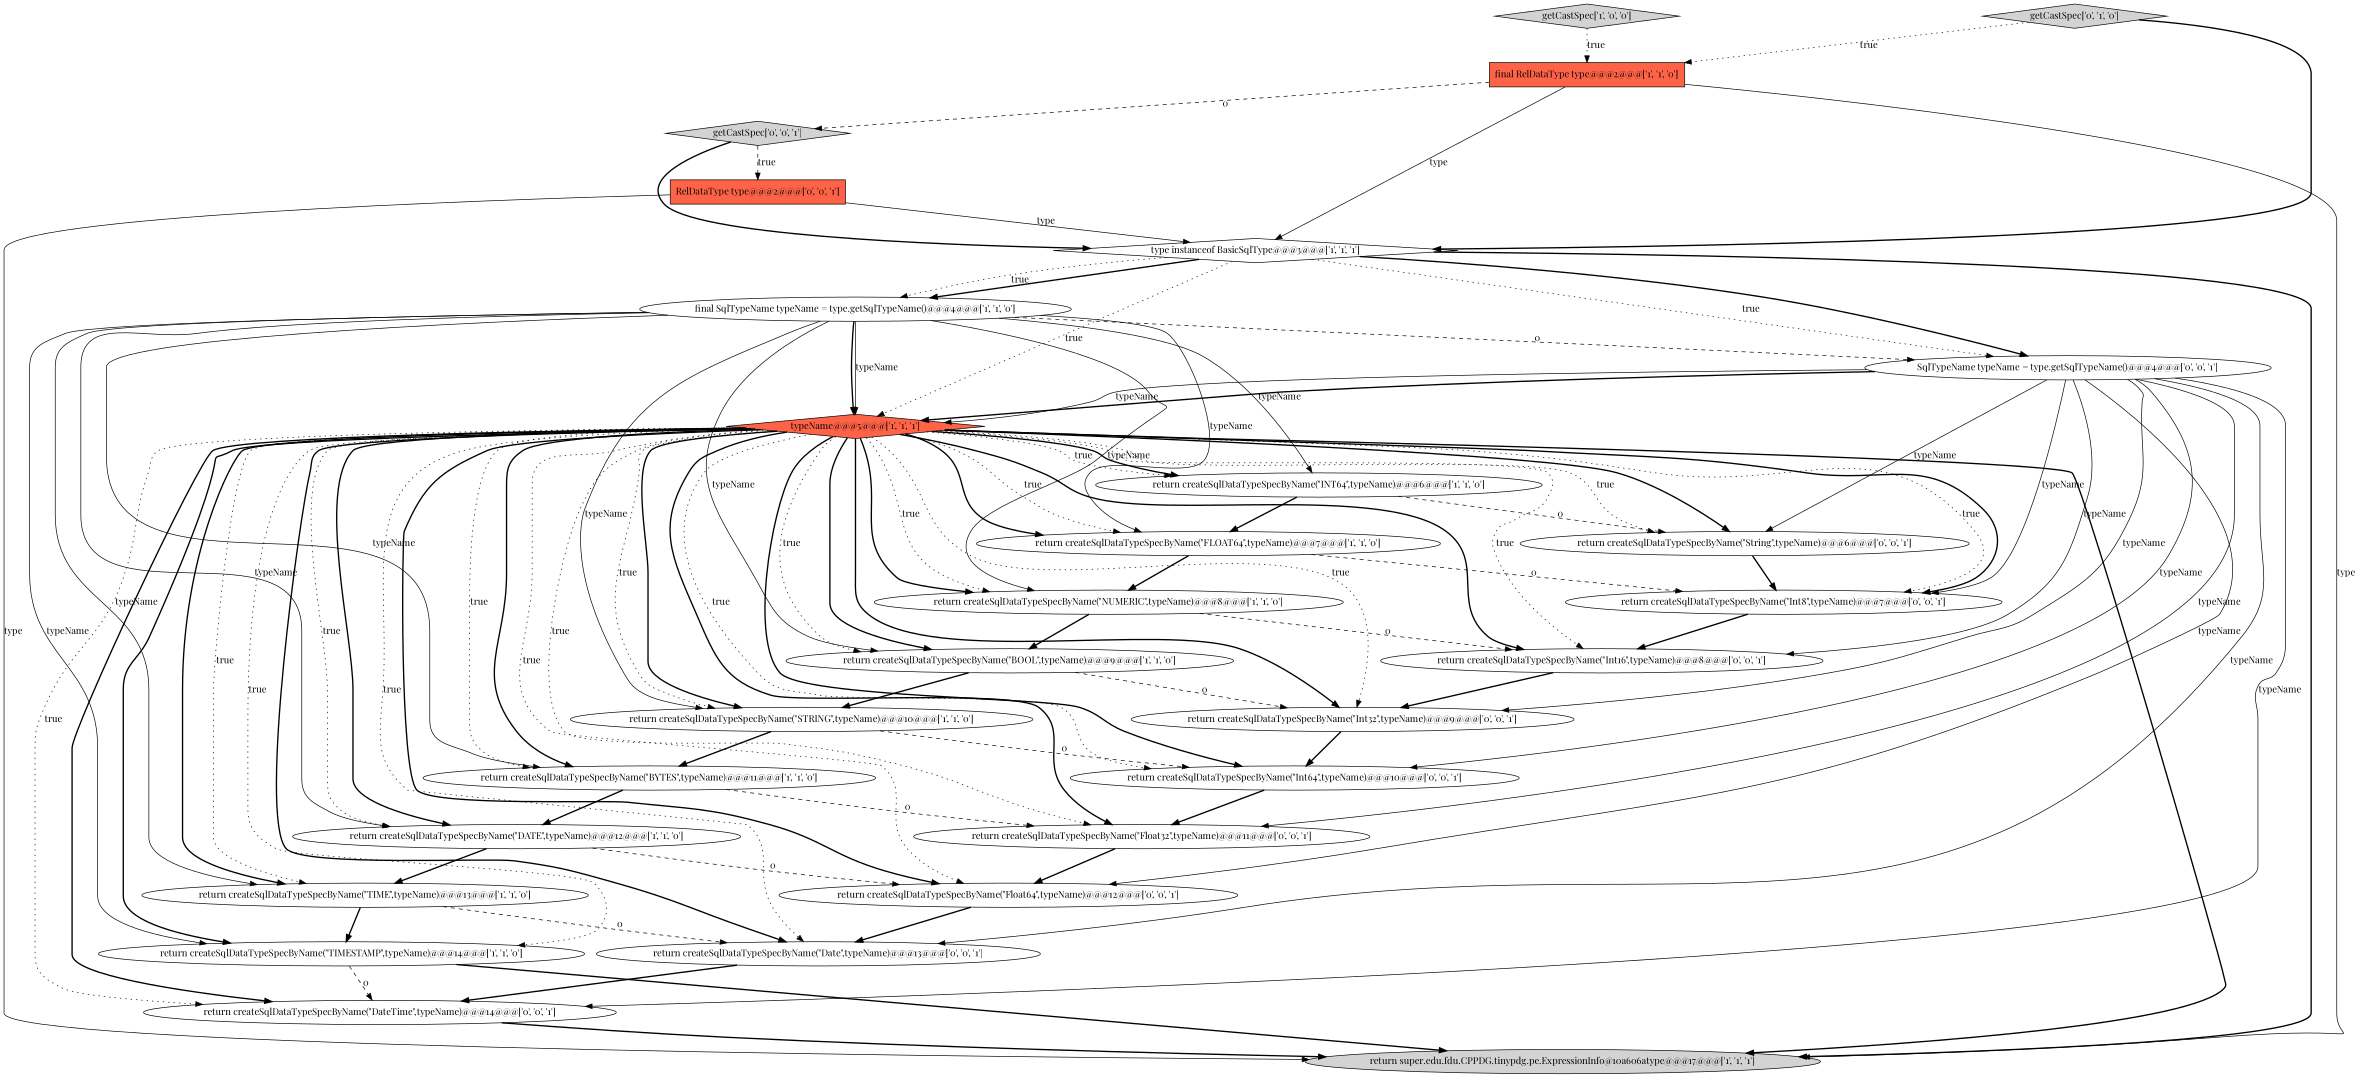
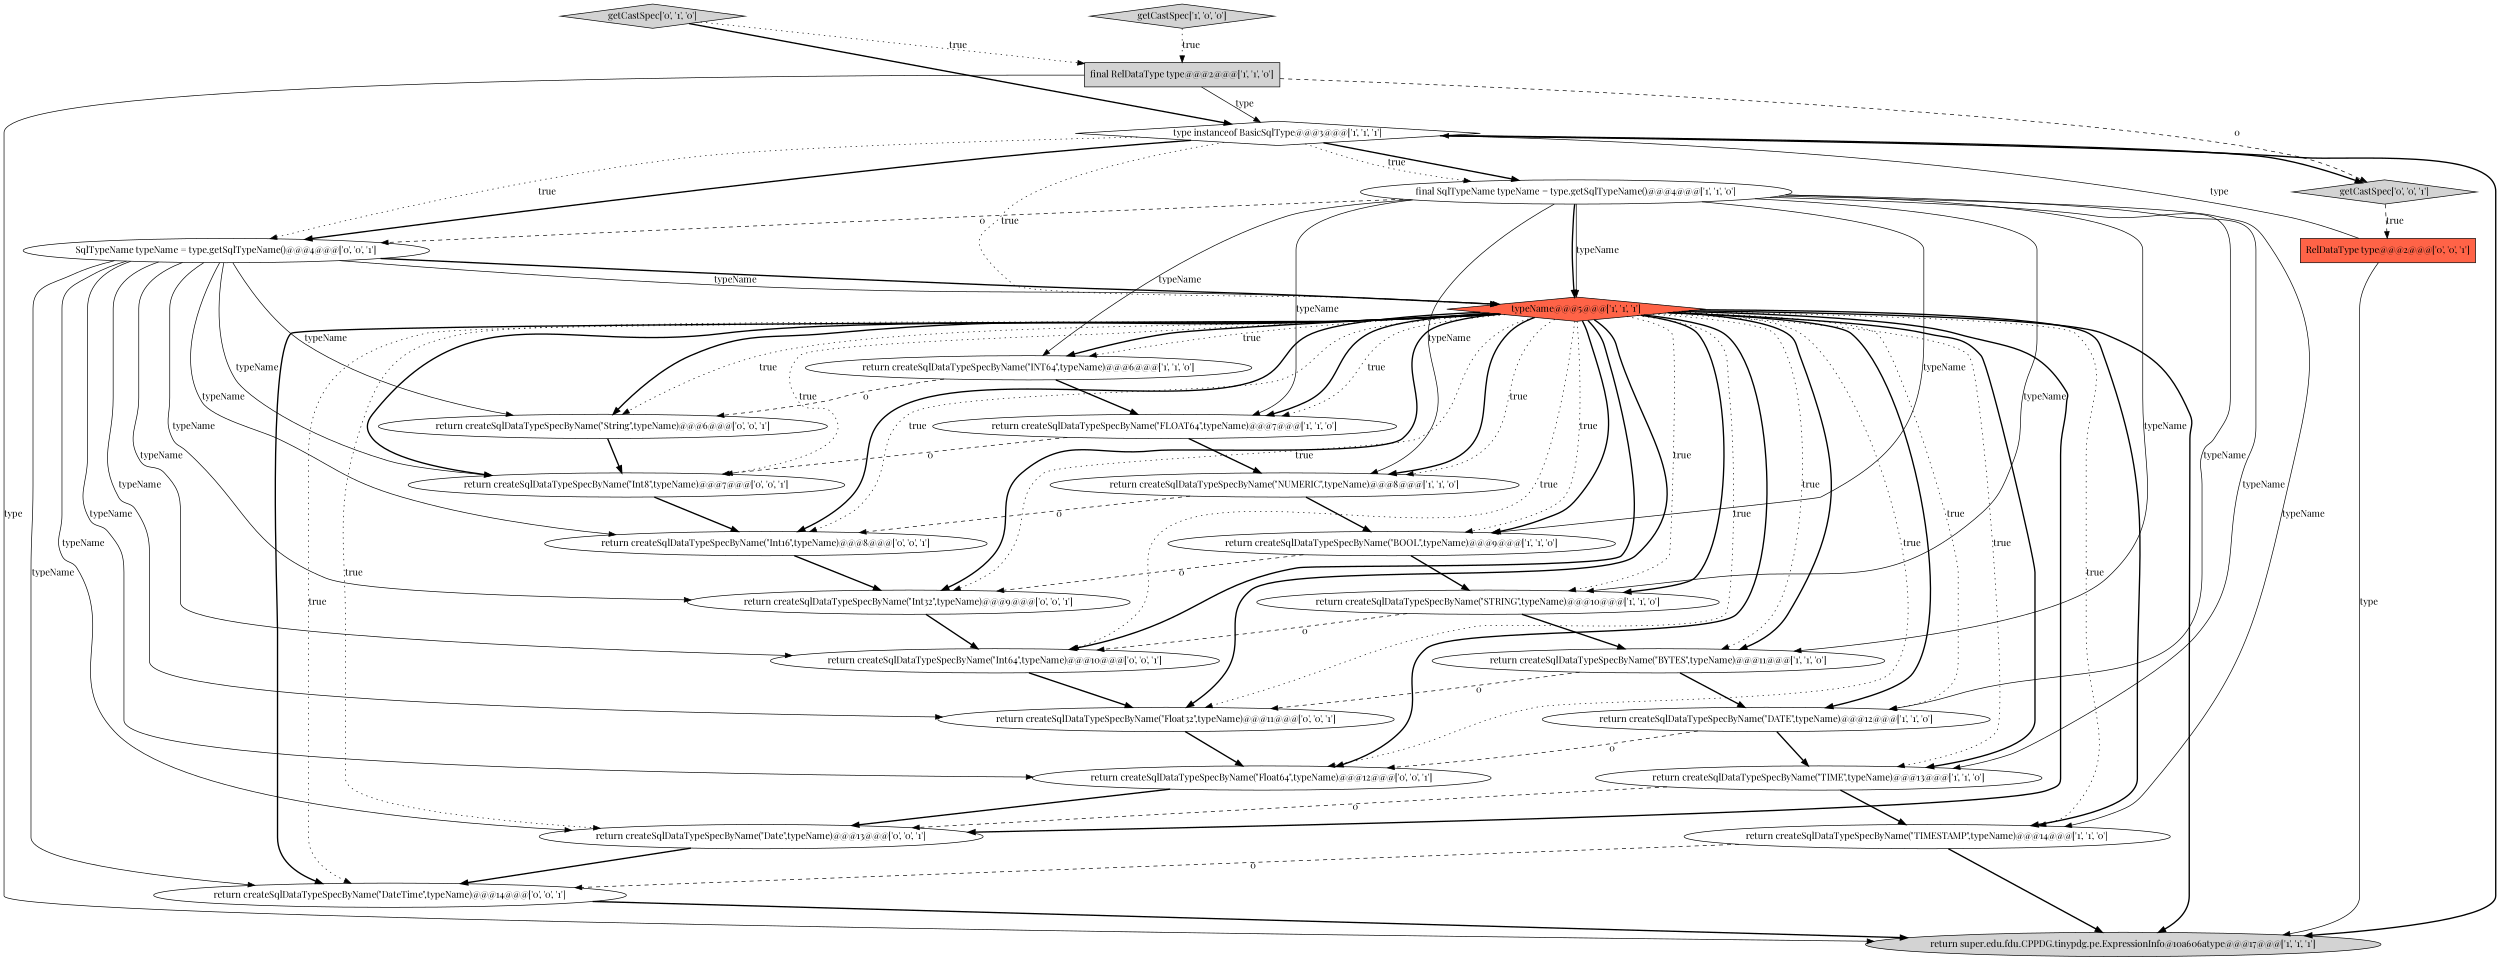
node "final RelDataType type@@@2@@@['1', '1', '0']": fillcolor tomato -> lightgray
edge "getCastSpec['0', '0', '1']" -> "type instanceof BasicSqlType@@@3@@@['1', '1', '1']": reversed
